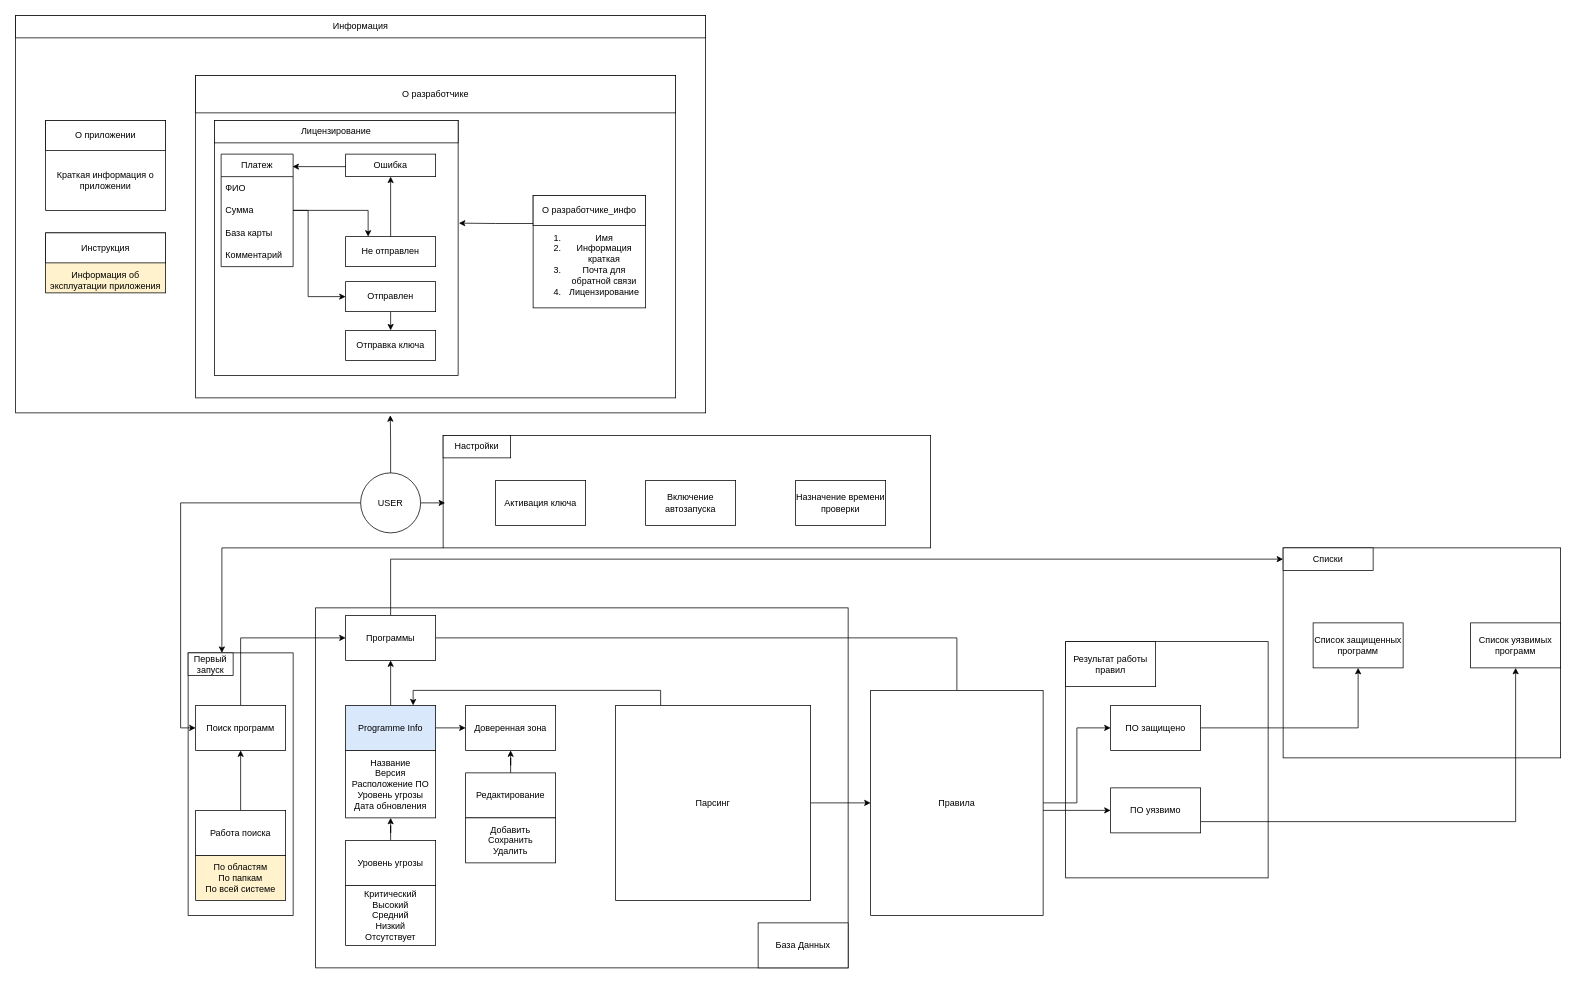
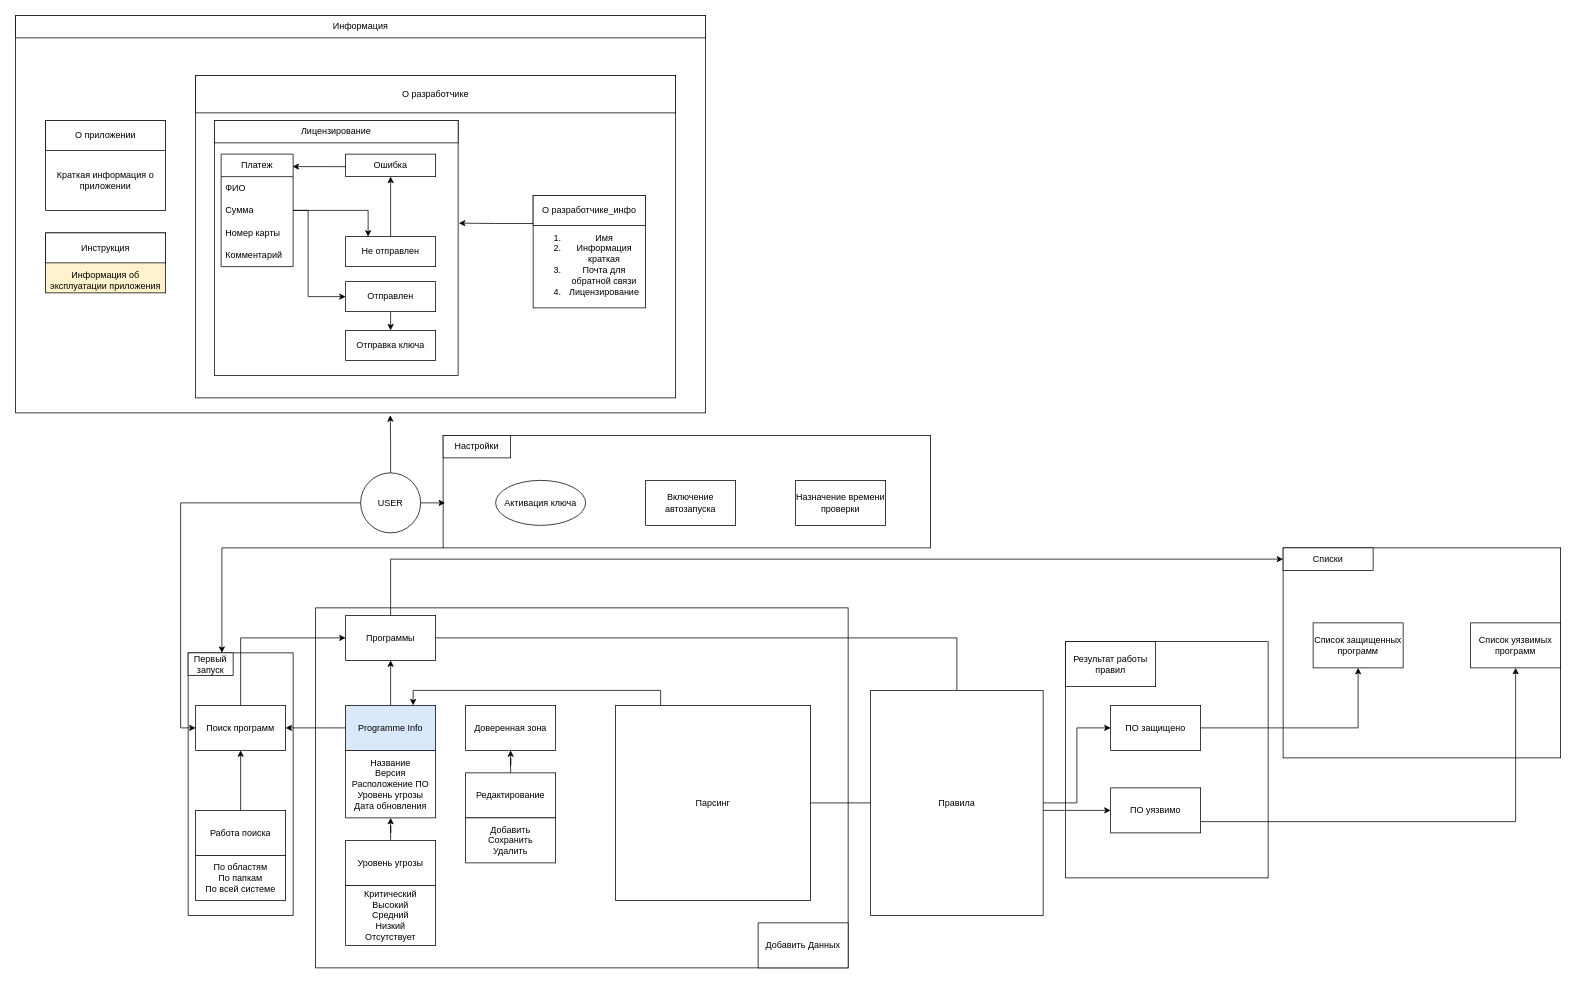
node "База карты": label "База карты" -> "Номер карты"
node "Активация ключа": shape rectangle -> ellipse
edge "Programme Info" -> "Доверенная зона": now "Programme Info" -> "Поиск программ"
edge "Парсинг" -> "Правила": arrowhead classic -> none
node "По областям По папкам По всей системе": fillcolor #fff2cc -> #ffffff
node "База Данных": label "База Данных" -> "Добавить Данных"
